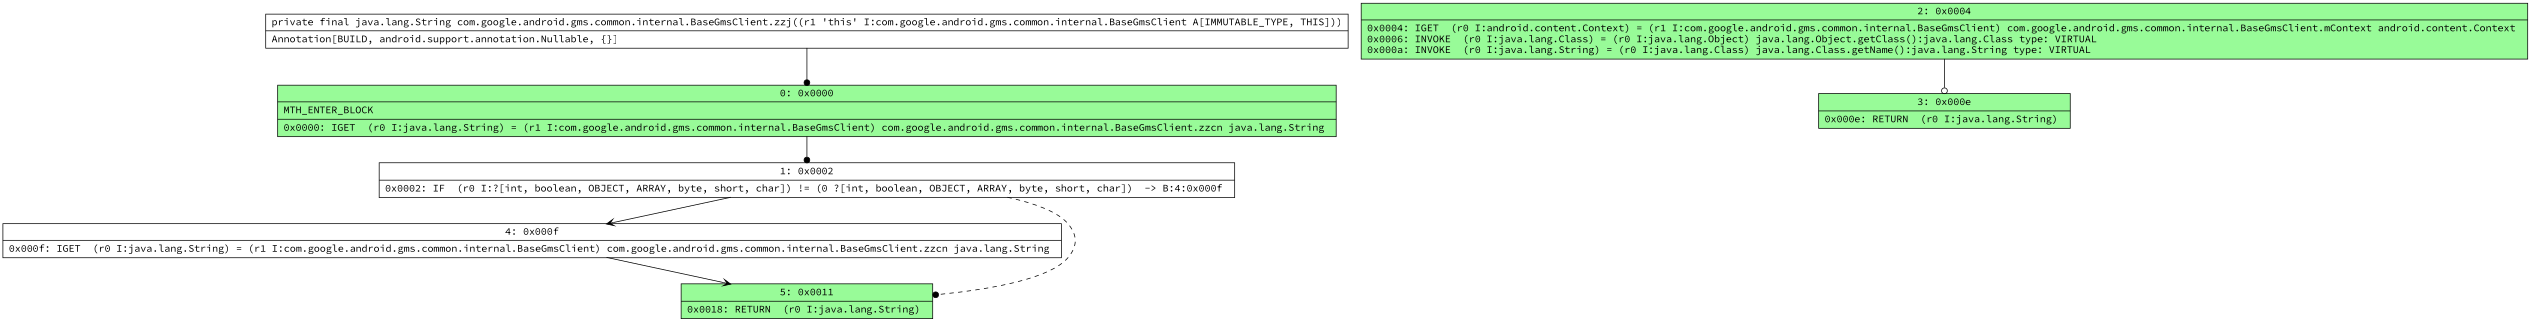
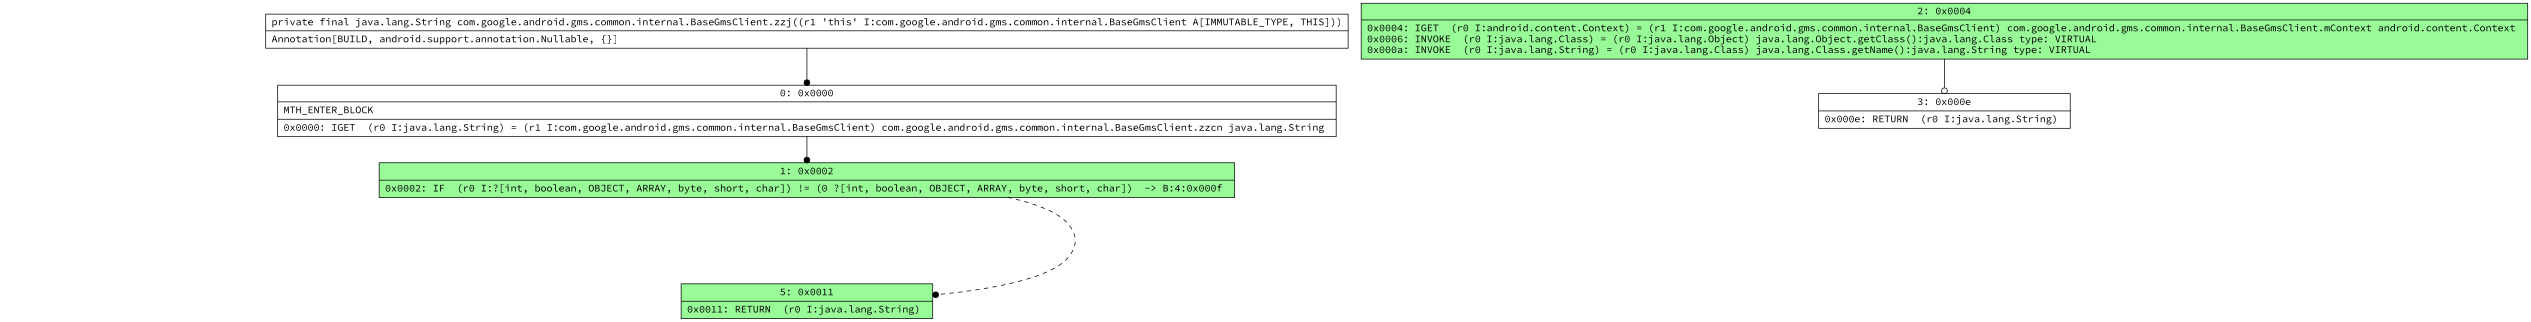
node "0: 0x0000": fillcolor palegreen -> white
node "3: 0x000e": fillcolor palegreen -> white
node "1: 0x0002": fillcolor white -> palegreen
node "4: 0x000f": removed
node "5: 0x0011": text "0x0018: RETURN  (r0 I:java.lang.String)" -> "0x0011: RETURN  (r0 I:java.lang.String)"
